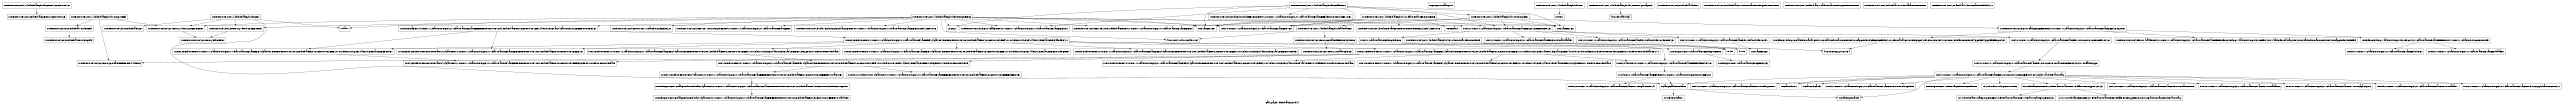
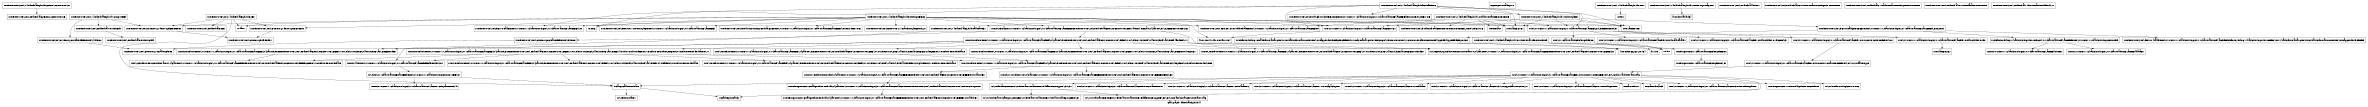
edge "_ZN9LAMMPS_NS14DihedralHybrid8allocateEv" -> "llvm.umul.with.overflow.i64": now "_ZNSt7__cxx1112basic_stringIcSt11char_traitsIcESaIcEED1Ev" -> "llvm.umul.with.overflow.i64"
edge "_ZN9LAMMPS_NS6Memory7smallocElPKc" -> "_ZN9LAMMPS_NS6Memory6createIiEEPPT_RS4_iiPKc": reversed
